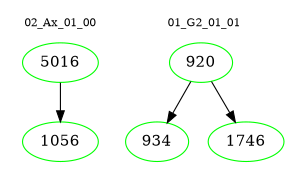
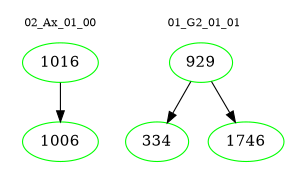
node "5016": label "5016" -> "1016"
node "920": label "920" -> "929"
node "1056": label "1056" -> "1006"
node "934": label "934" -> "334"
